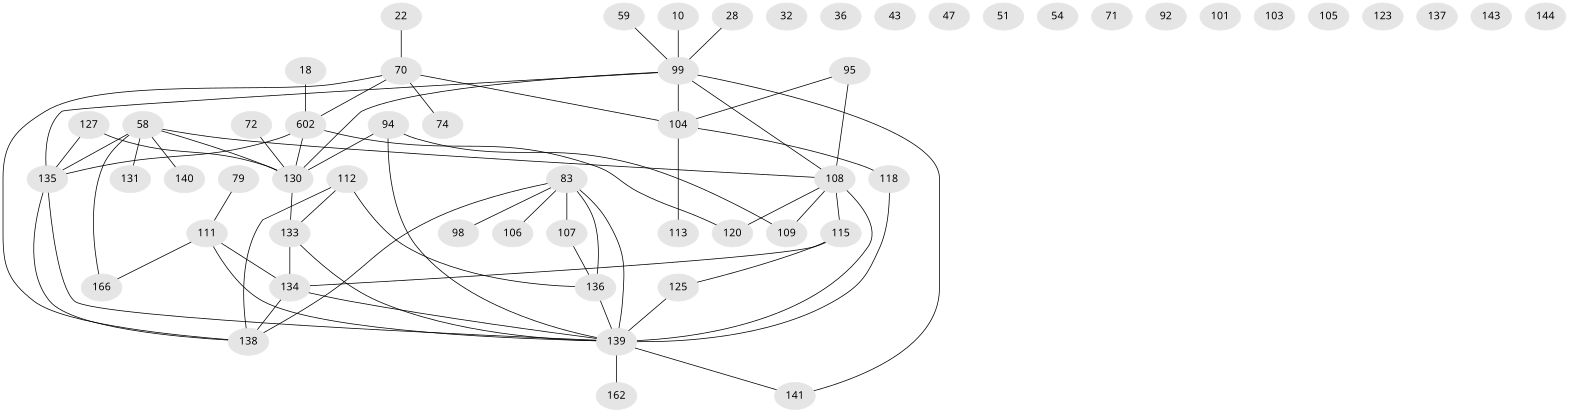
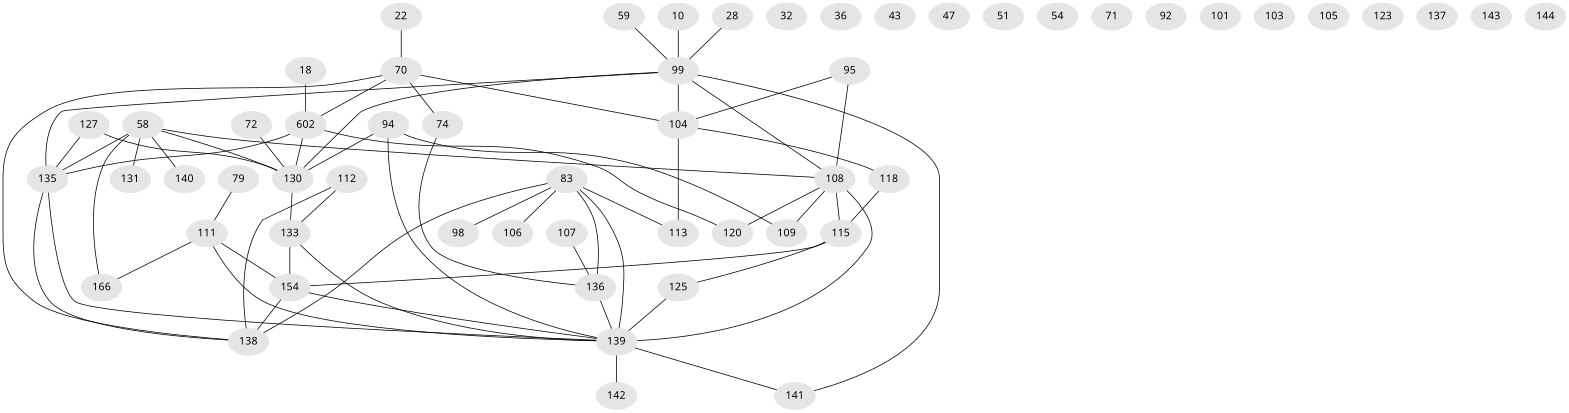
edge "83" -- "107": now "83" -- "113"
edge "112" -- "136": now "74" -- "136"
node "134": label "134" -> "154"
edge "118" -- "139": now "118" -- "115"
node "162": label "162" -> "142"
